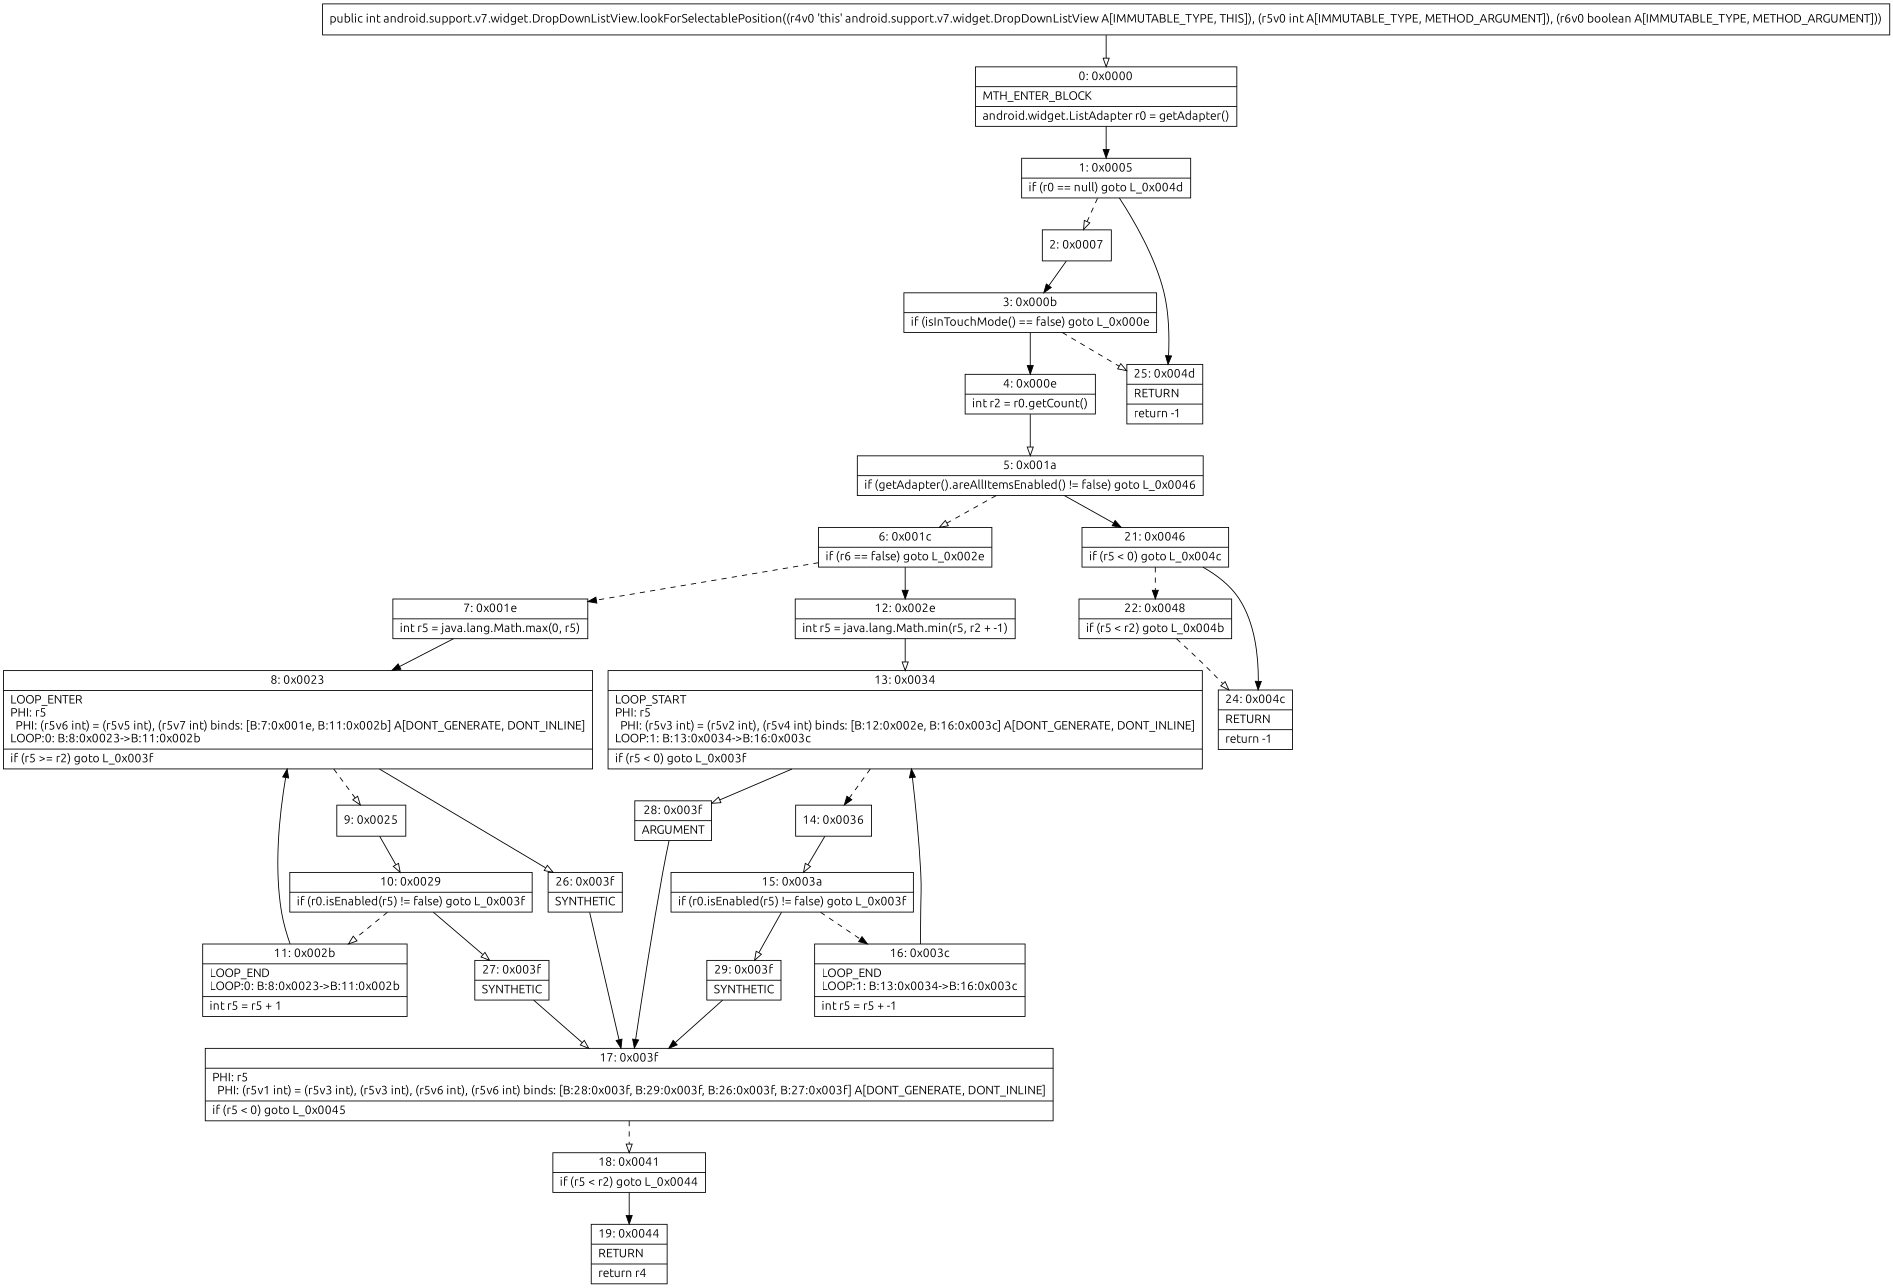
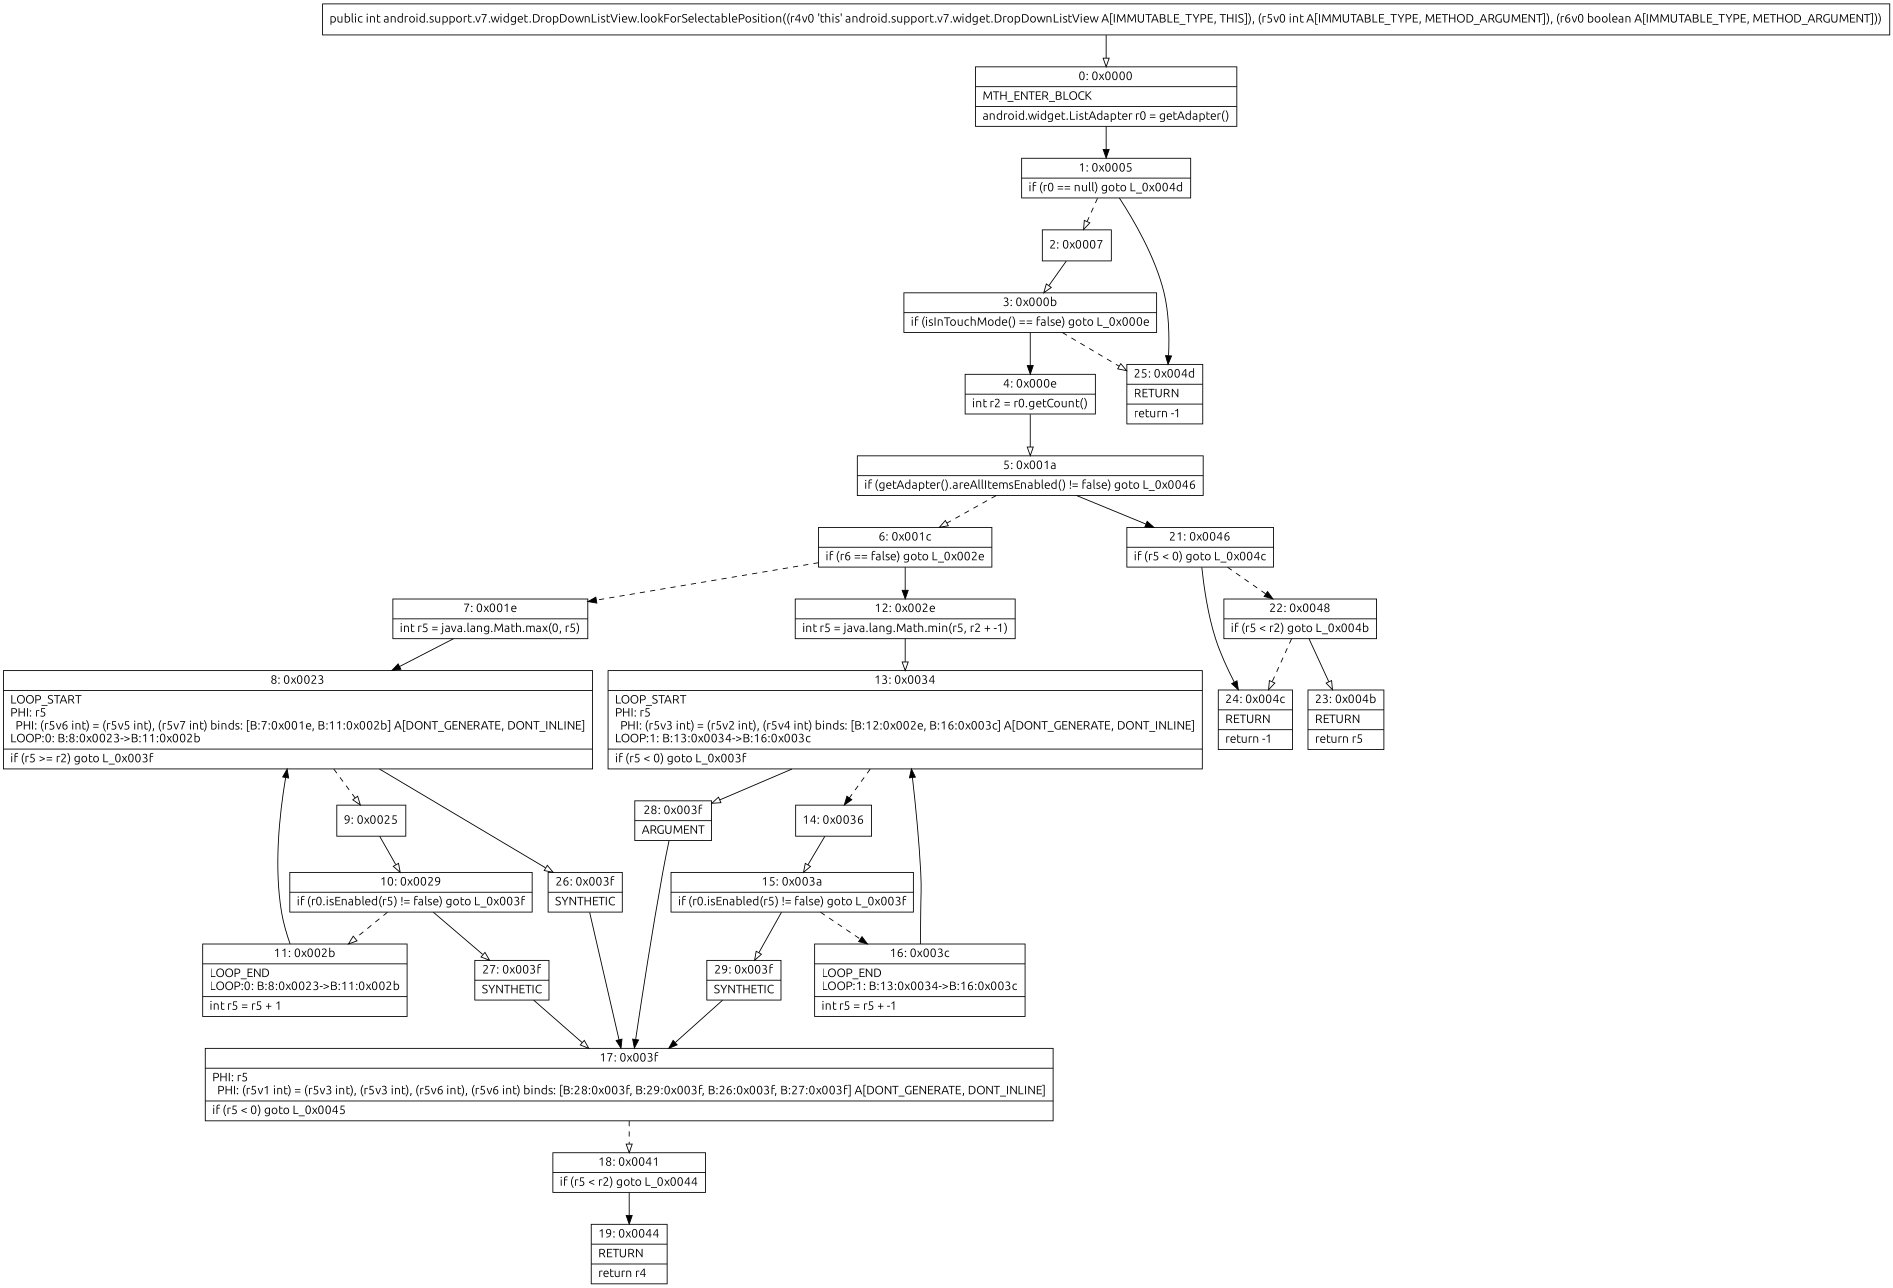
edge "2: 0x0007" -> "3: 0x000b": arrowhead normal -> onormal
node "8: 0x0023": text "LOOP_ENTER" -> "LOOP_START"
node "23: 0x004b": added
